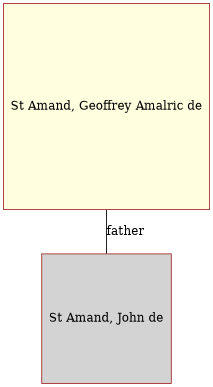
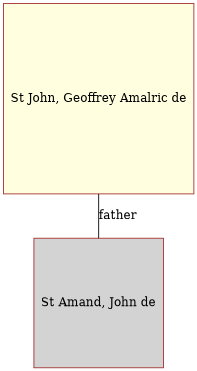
node "St Amand, Geoffrey Amalric de": label "St Amand, Geoffrey Amalric de" -> "St John, Geoffrey Amalric de"
